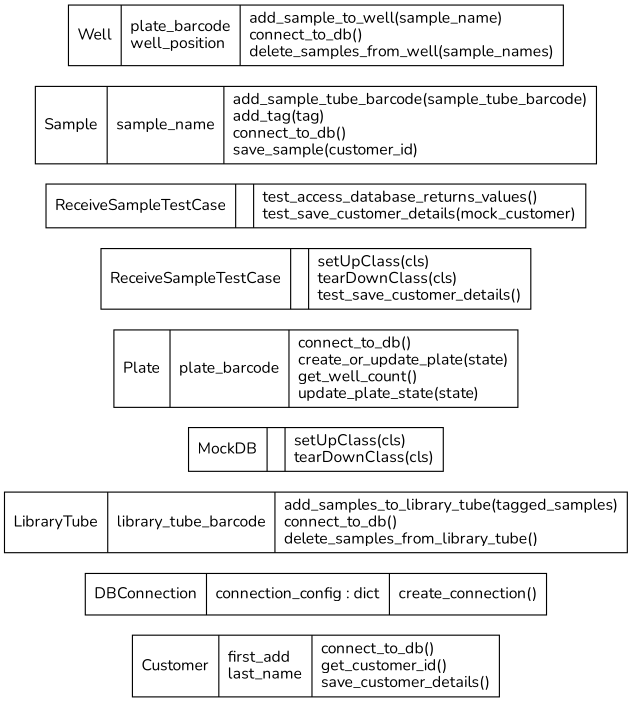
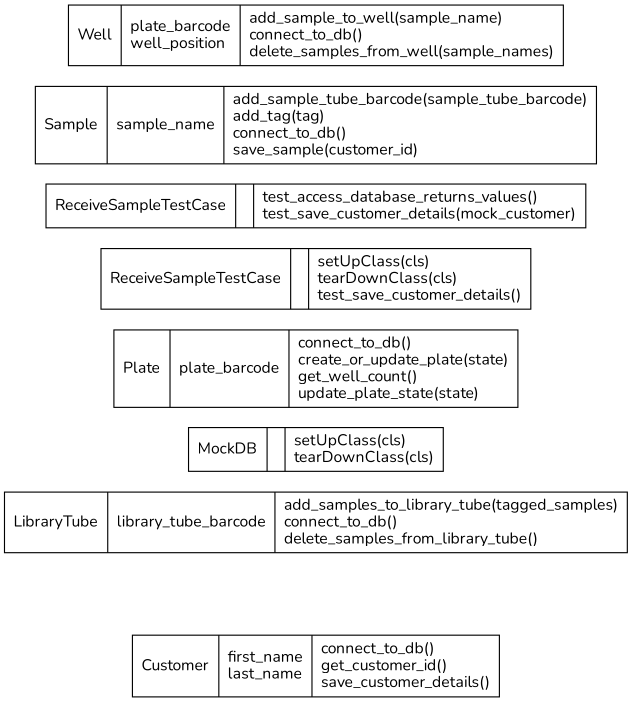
node "DBConnection": removed
node "Customer": text "first_add" -> "first_name"
